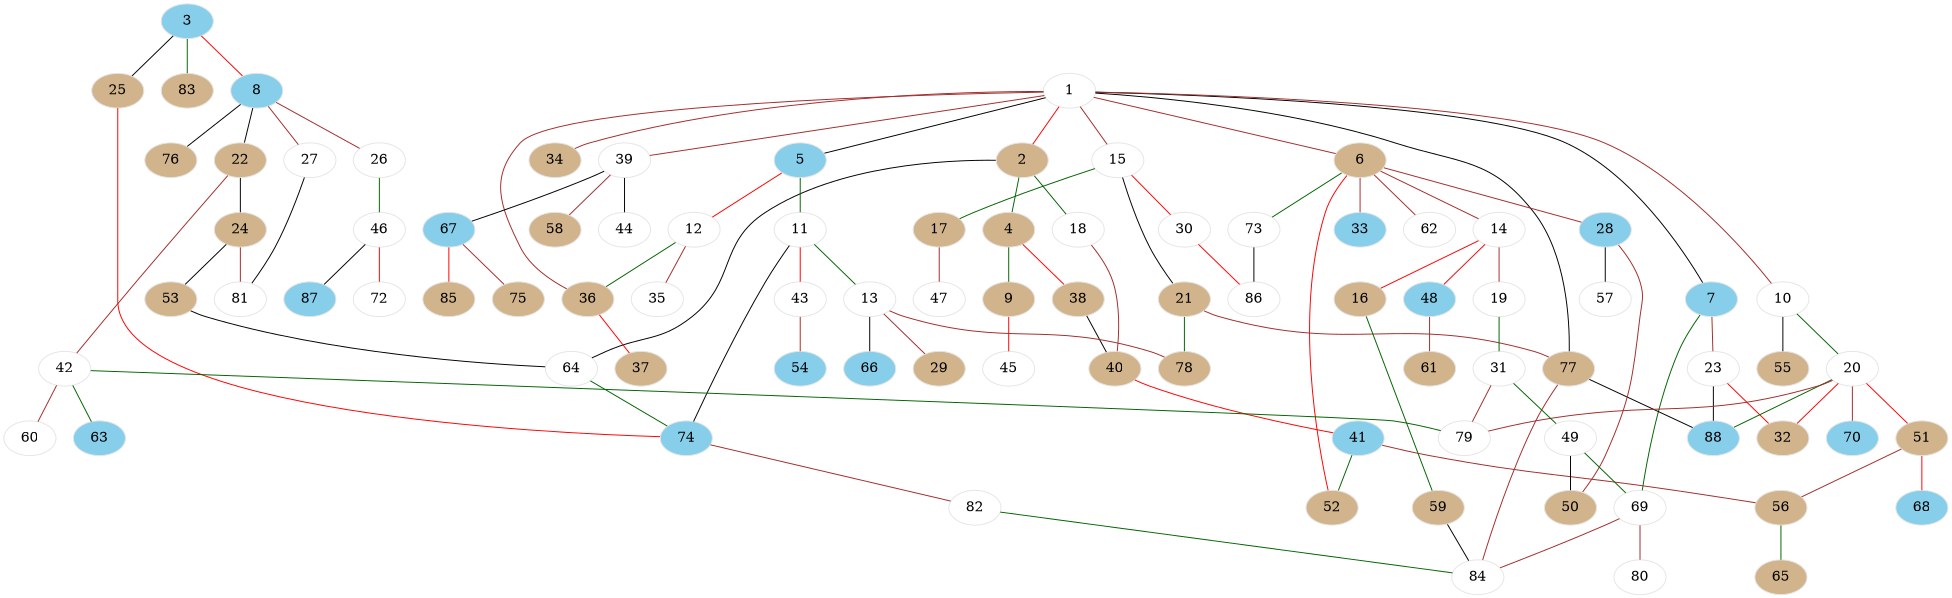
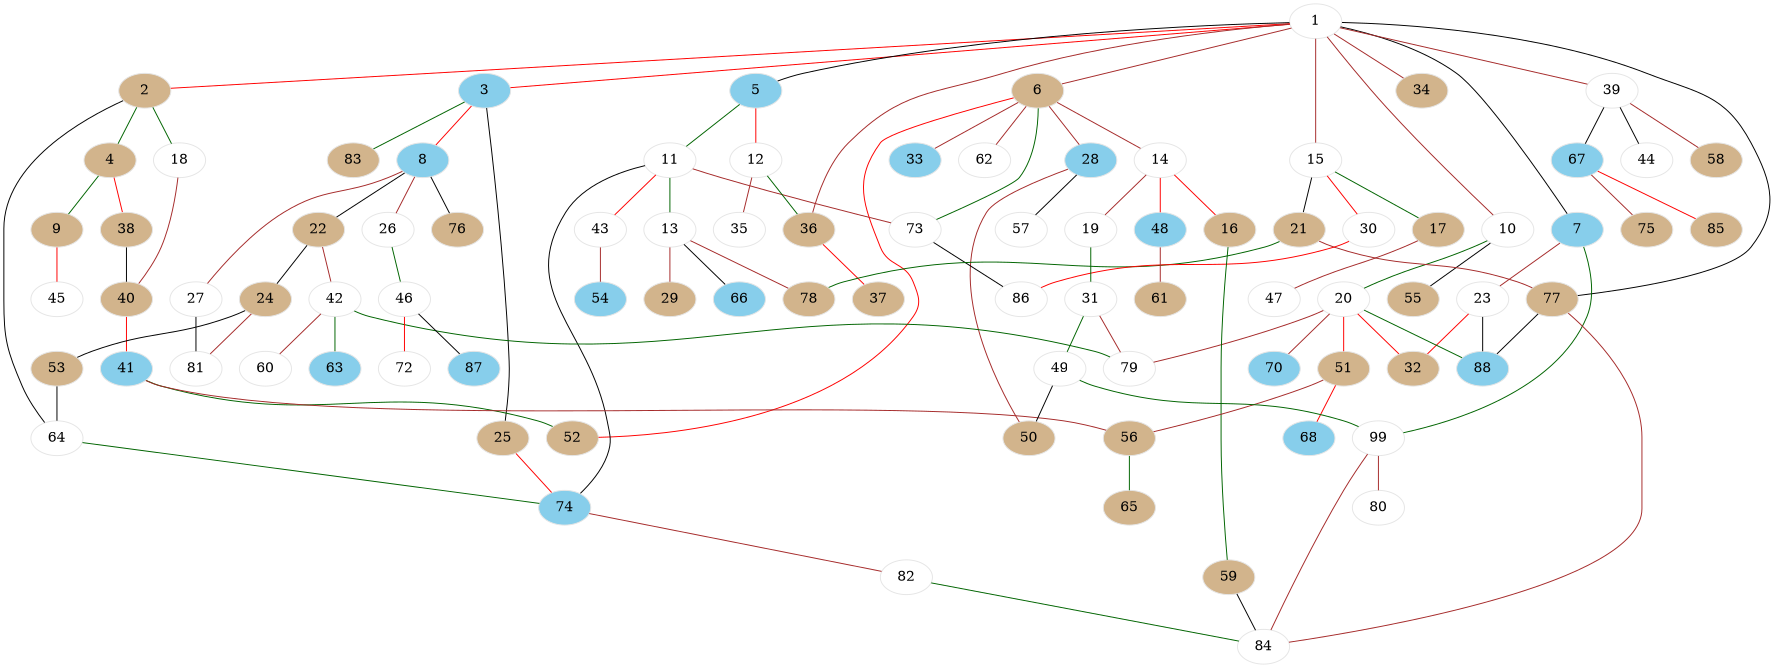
edge "1" -- "3": added
edge "11" -- "73": added
node "69": label "69" -> "99"
